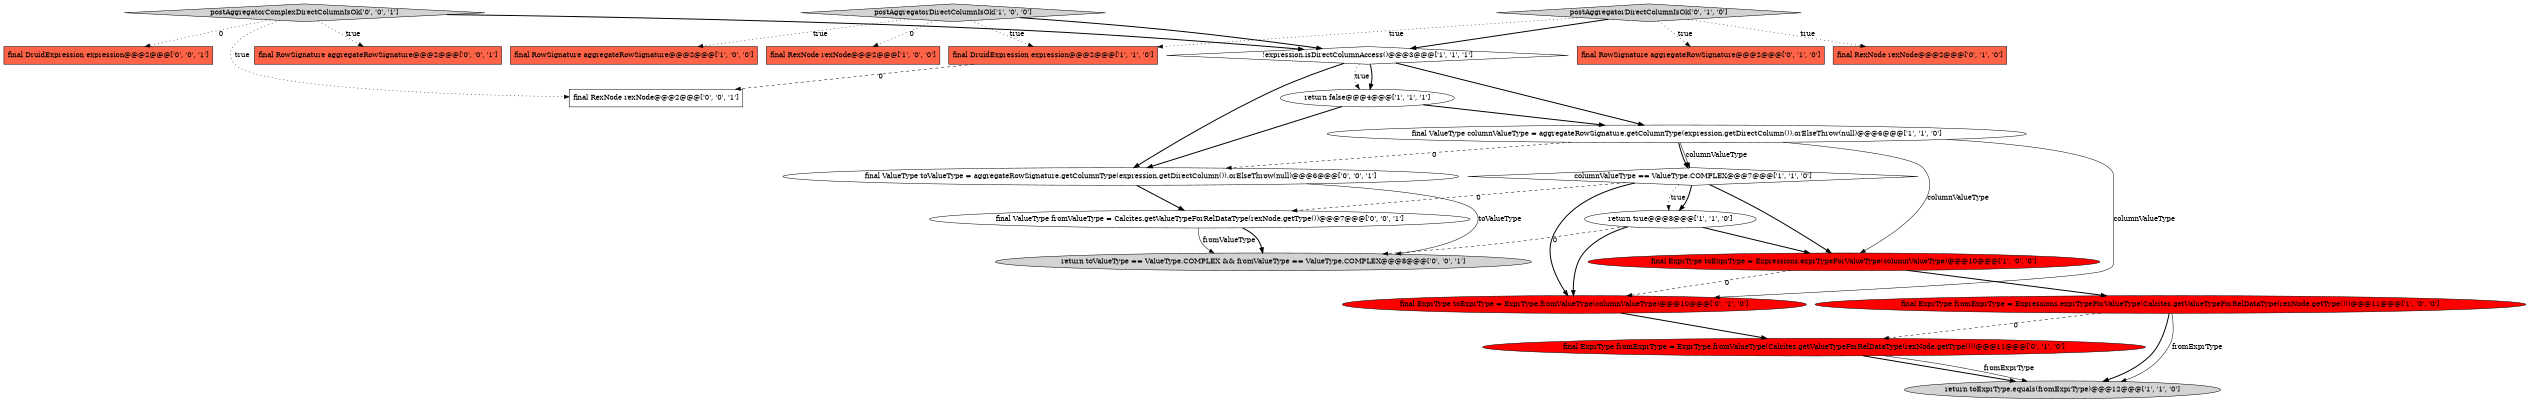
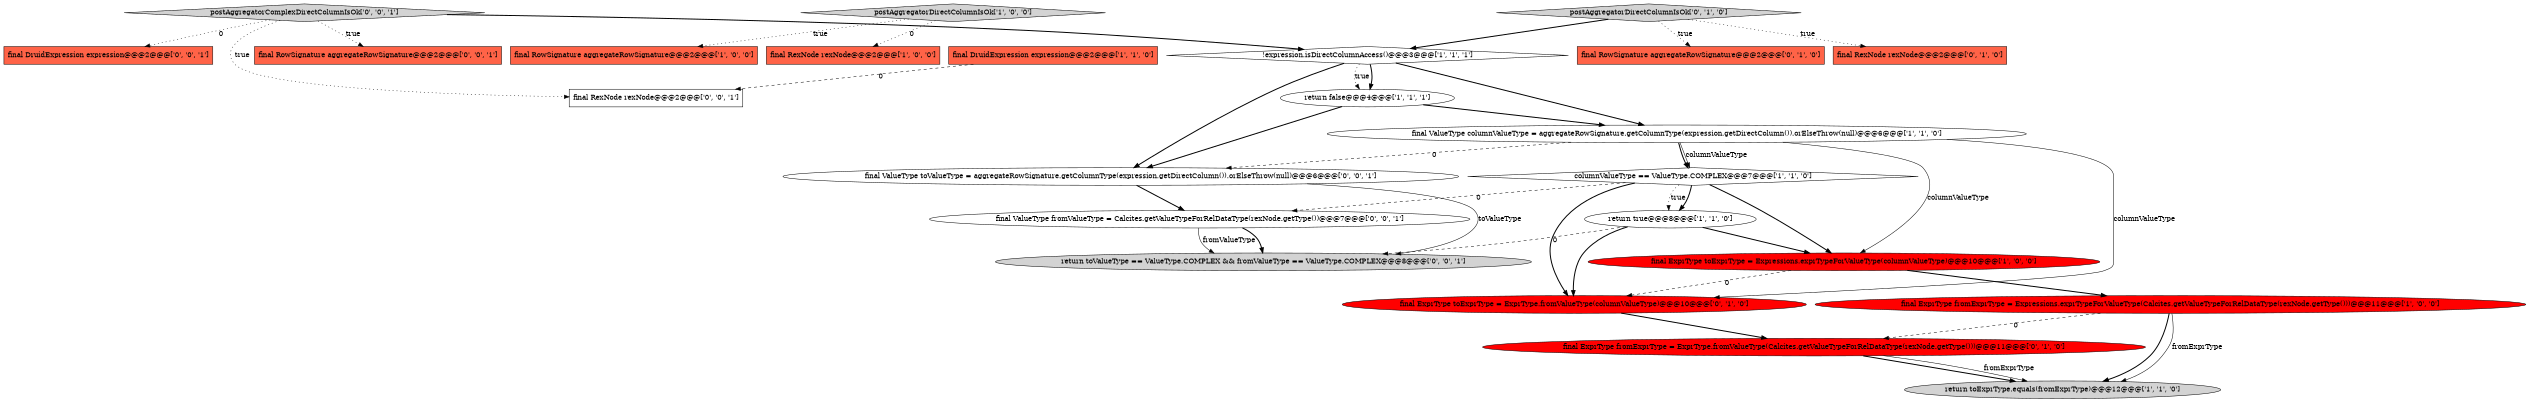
edge "postAggregatorDirectColumnIsOk['1', '0', '0']" -> "!expression.isDirectColumnAccess()@@@3@@@['1', '1', '1']": removed
edge "postAggregatorDirectColumnIsOk['0', '1', '0']" -> "final DruidExpression expression@@@2@@@['1', '1', '0']": removed, label "true"
edge "postAggregatorDirectColumnIsOk['1', '0', '0']" -> "final DruidExpression expression@@@2@@@['1', '1', '0']": removed, label "true"
